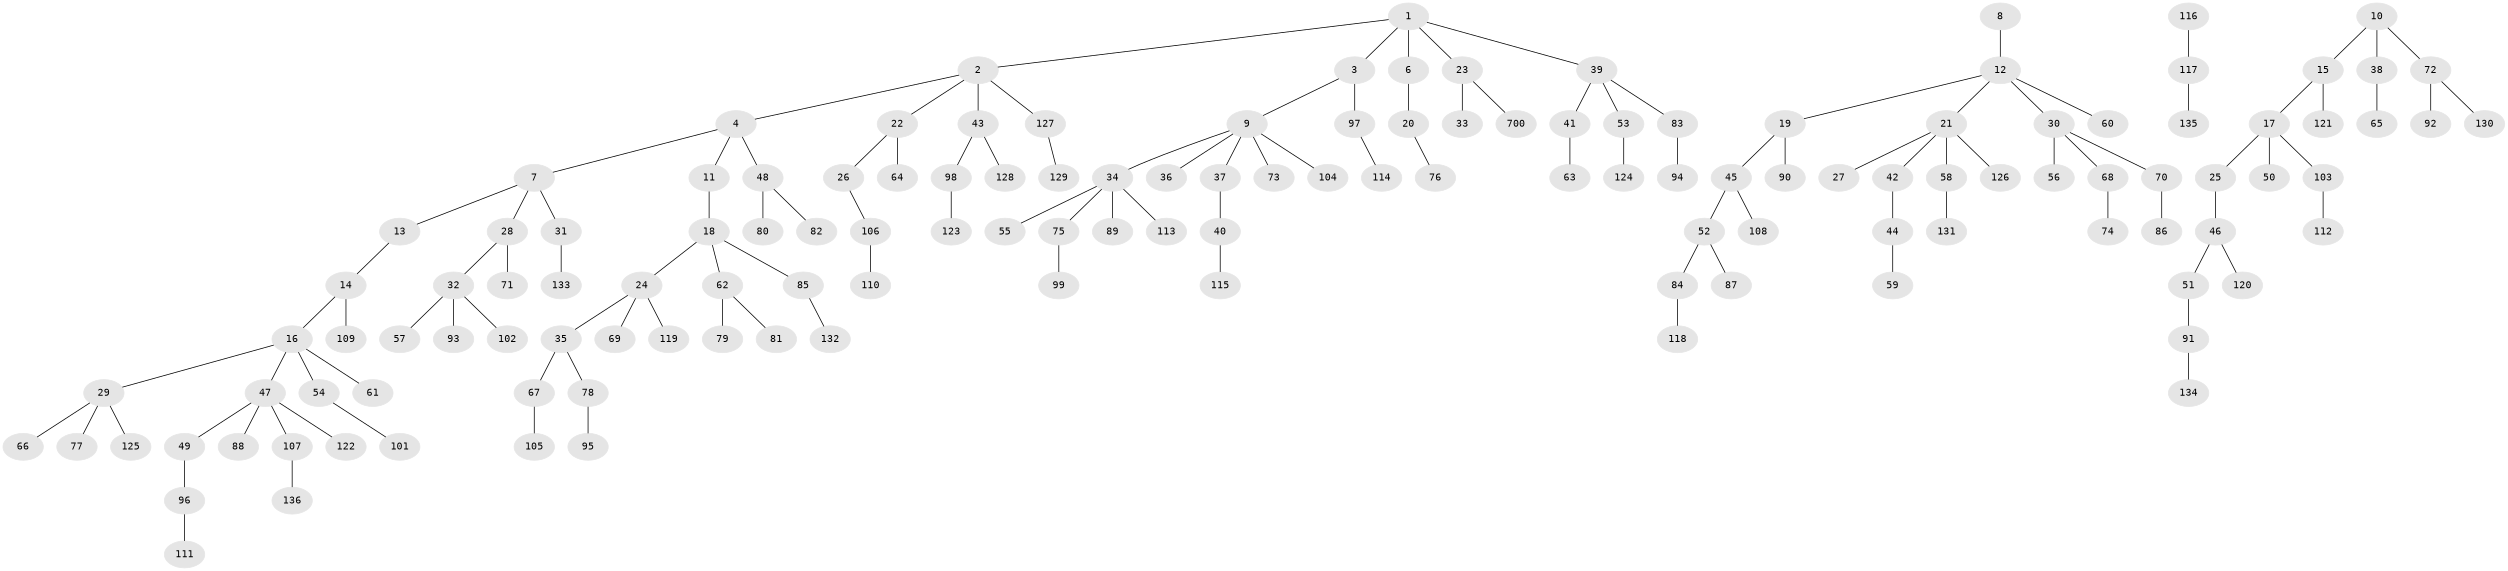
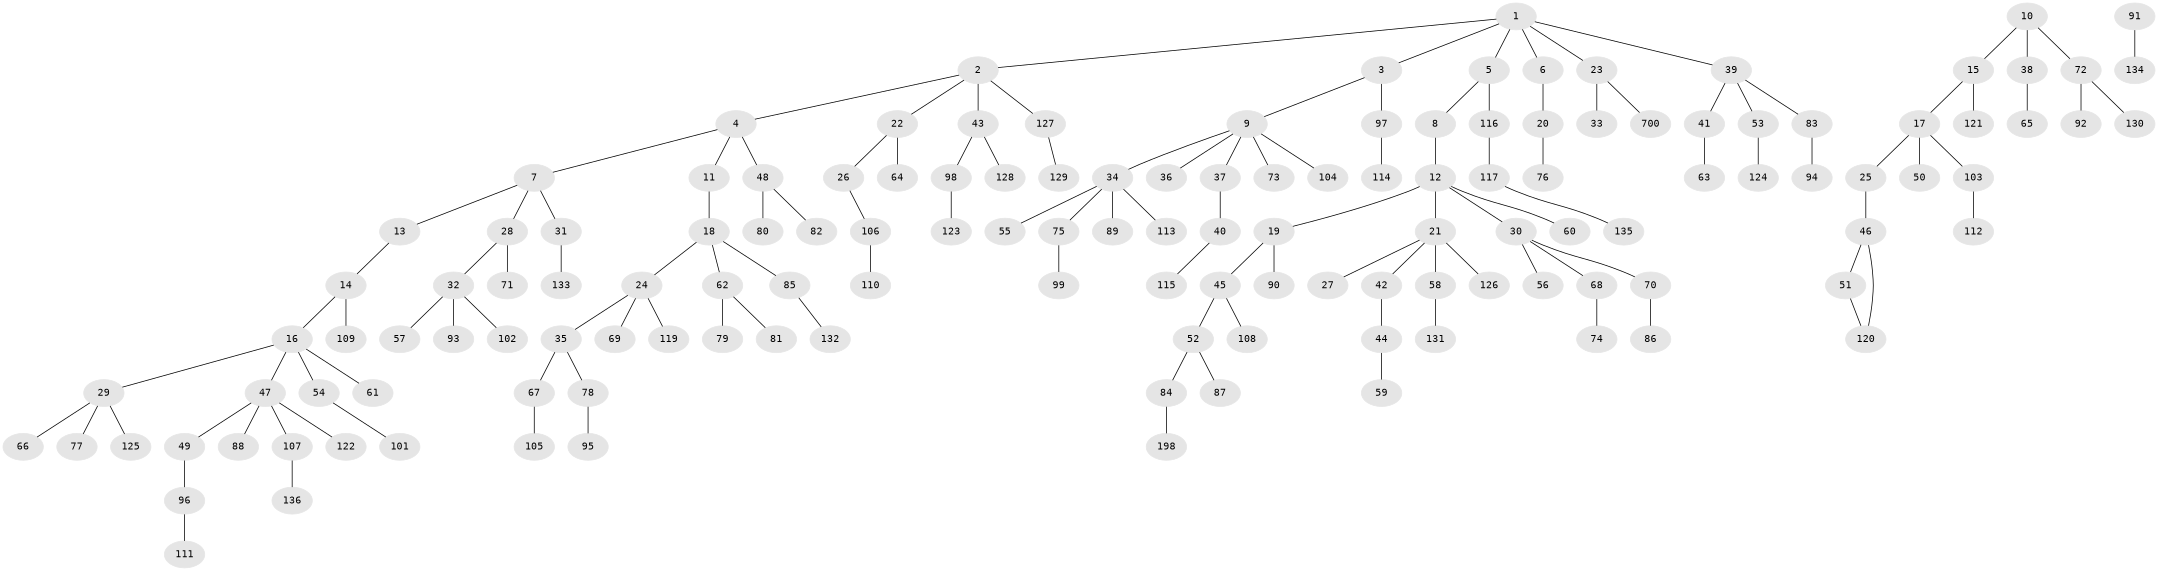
node "5": added
edge "51" -- "91": now "51" -- "120"
node "118": label "118" -> "198"
